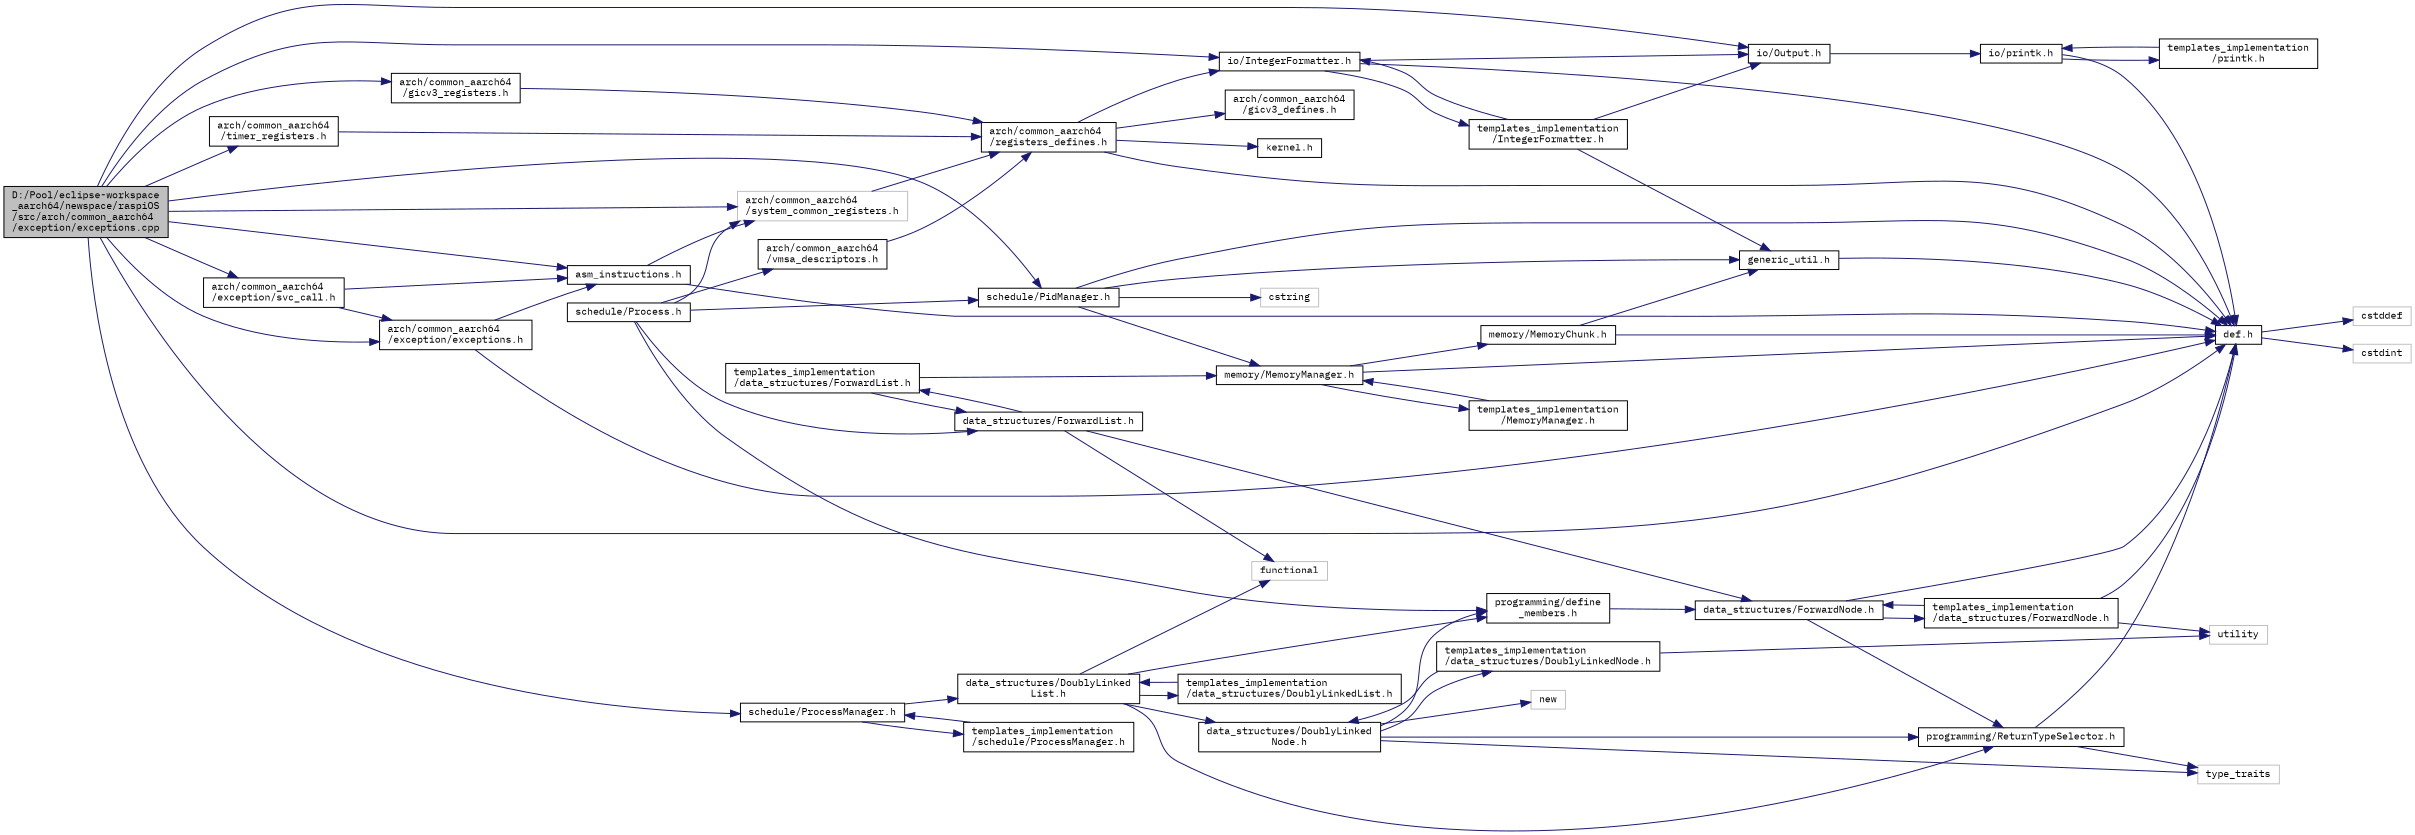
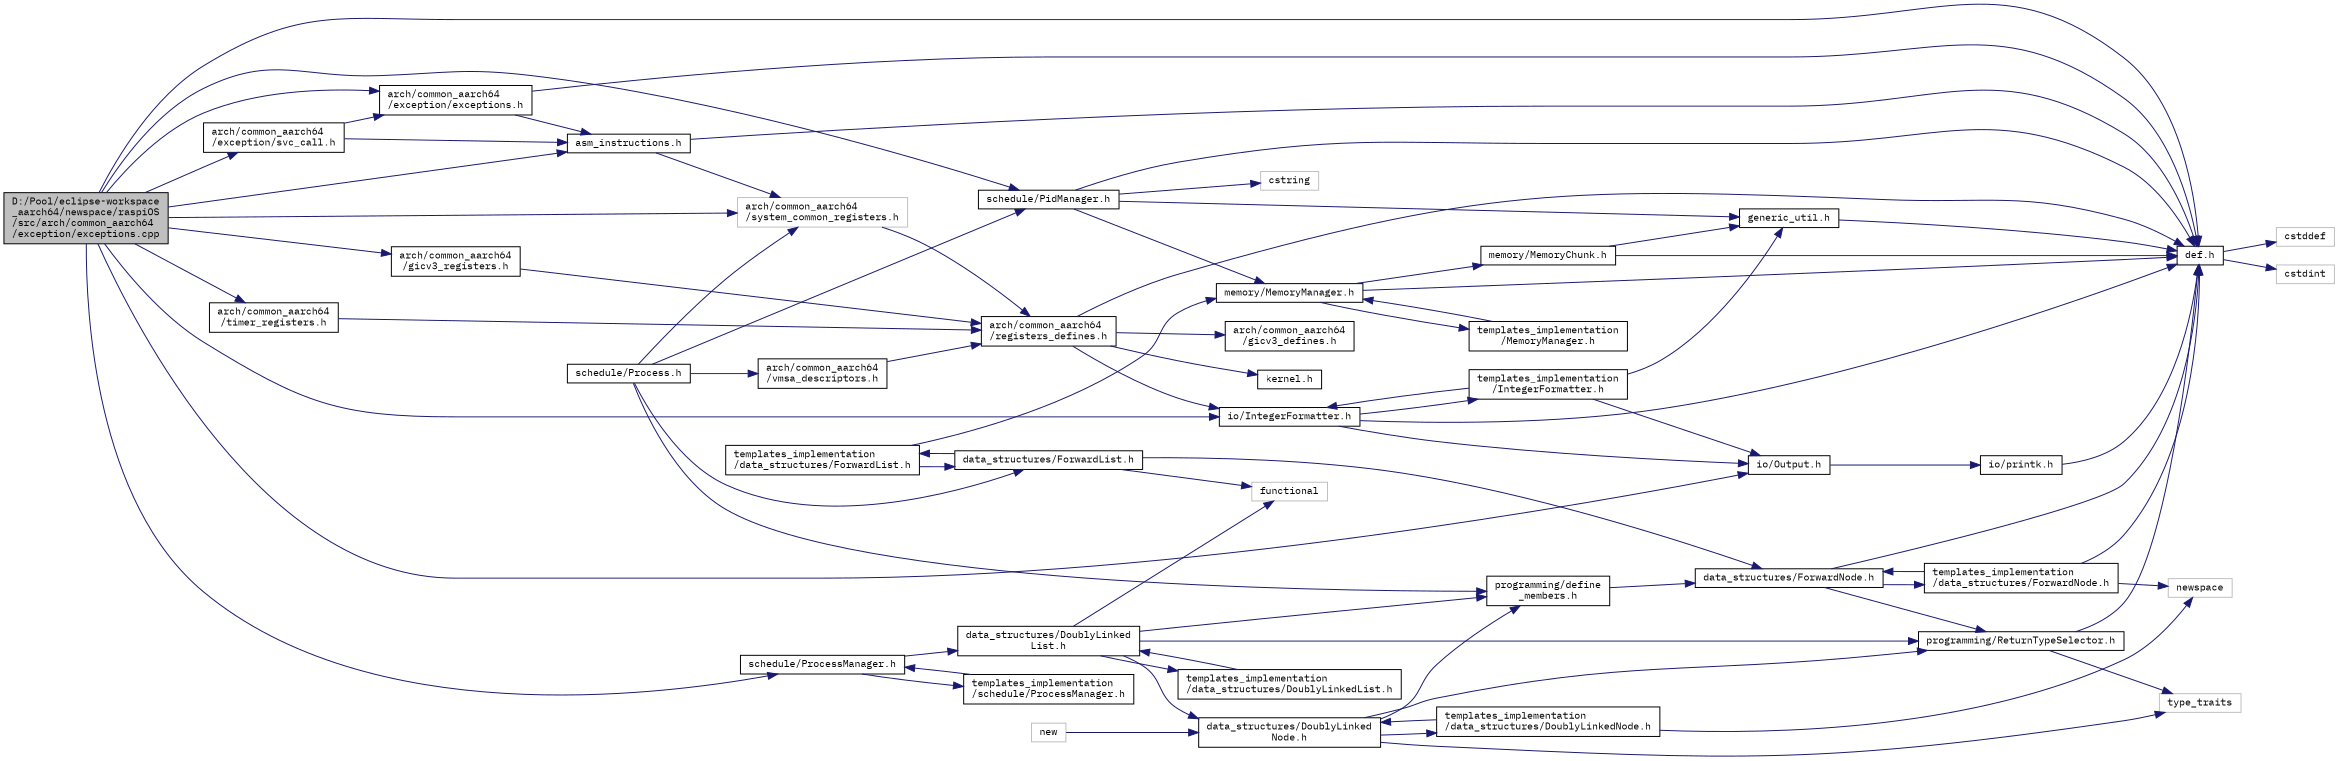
node "templates_implementation /printk.h": removed
node "utility": label "utility" -> "newspace"
edge "data_structures/DoublyLinked Node.h" -> "new": reversed
